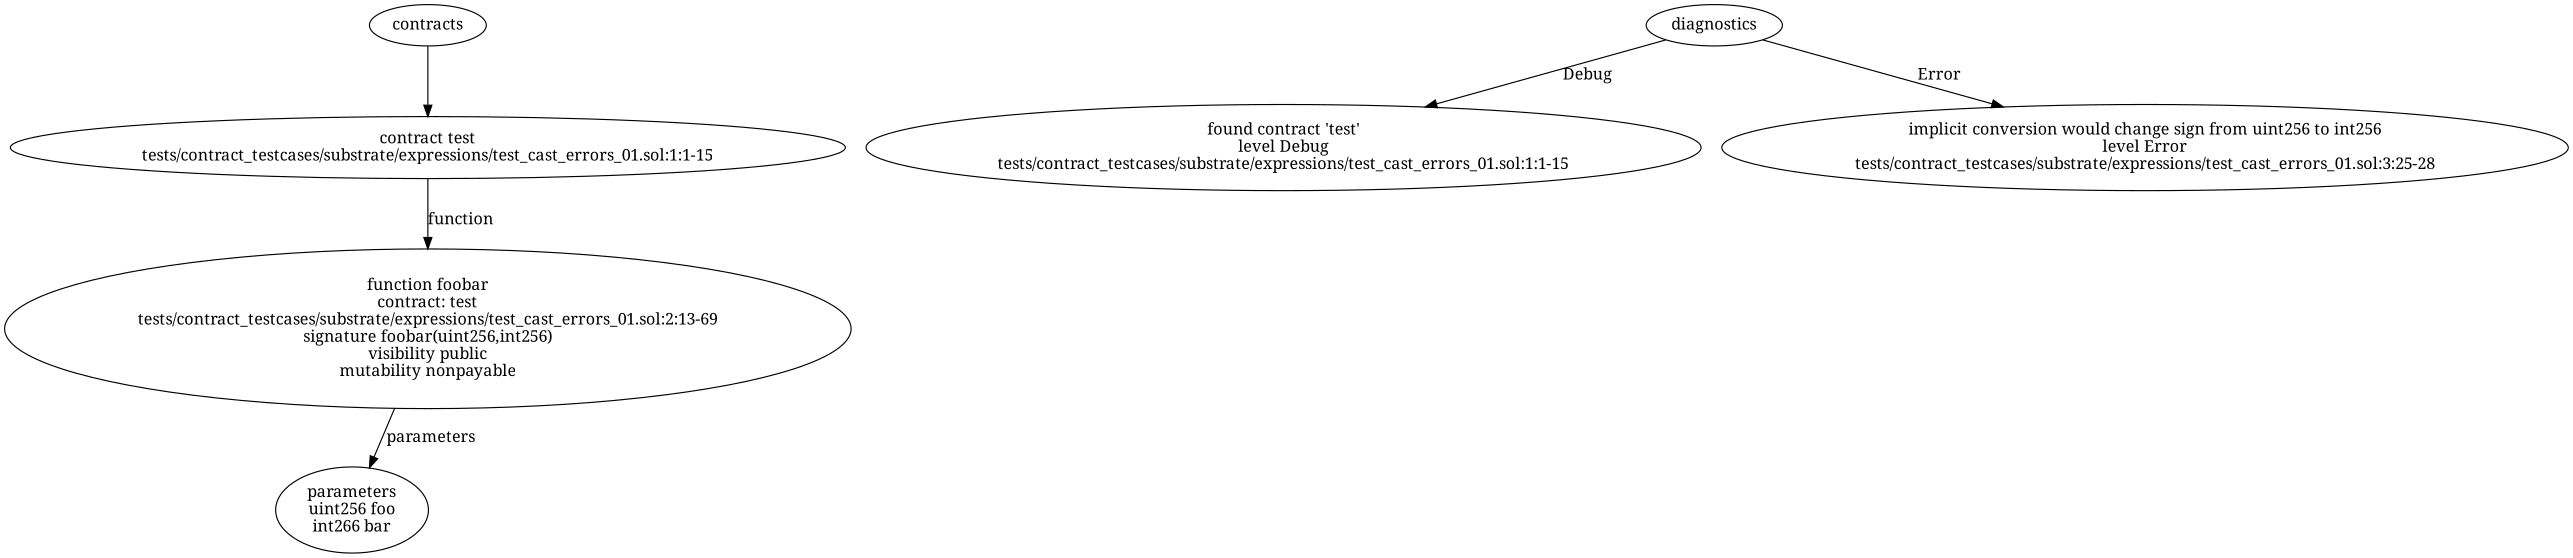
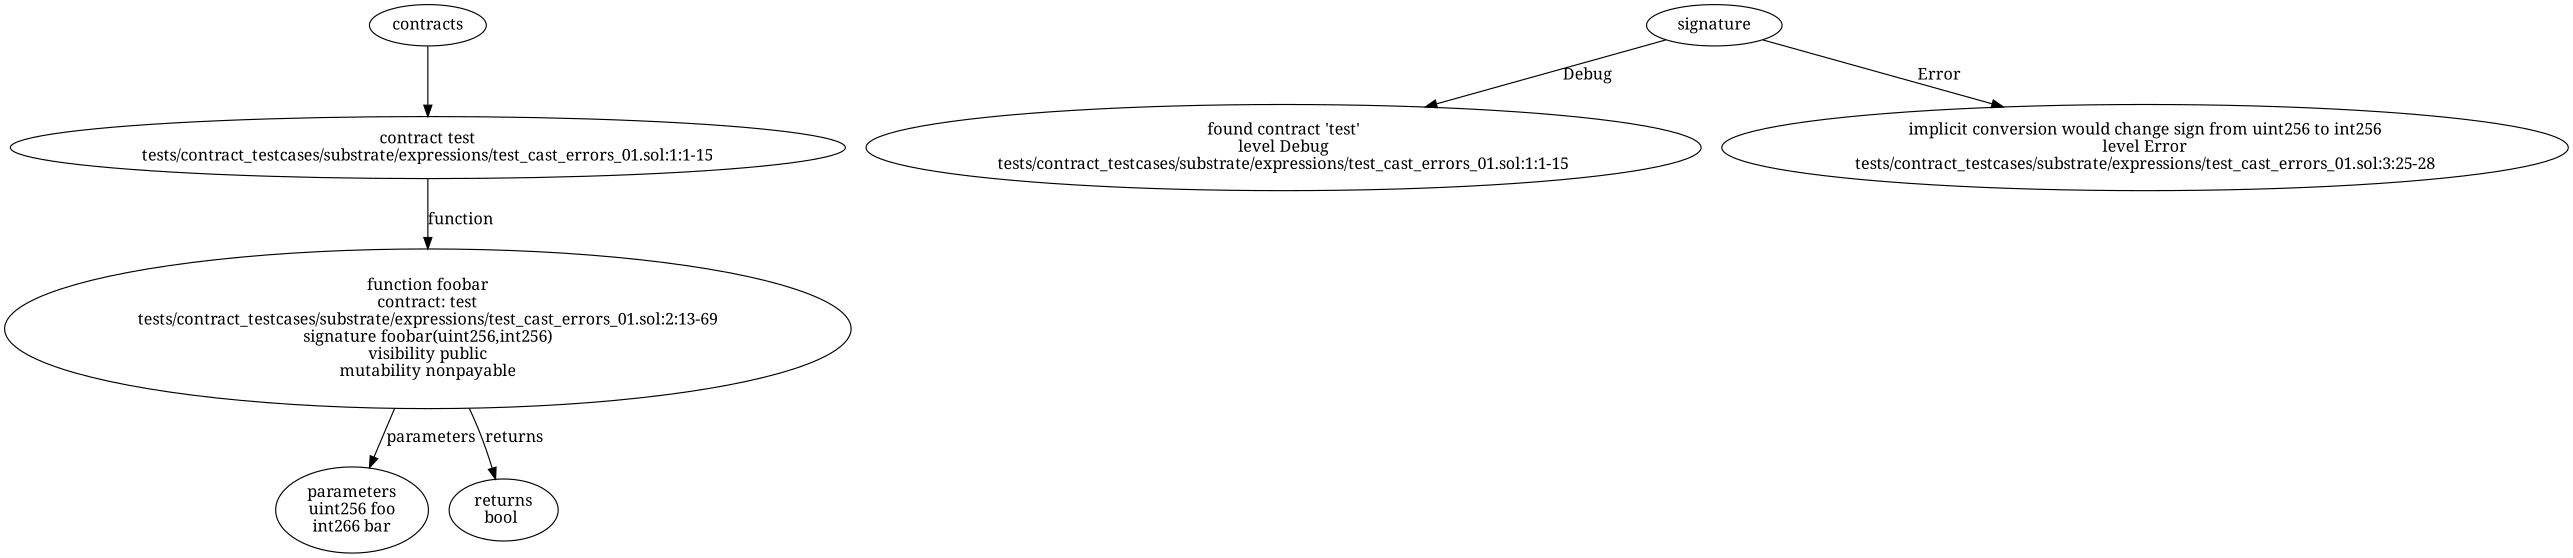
node "diagnostics": label "diagnostics" -> "signature"
node "returns bool": added
